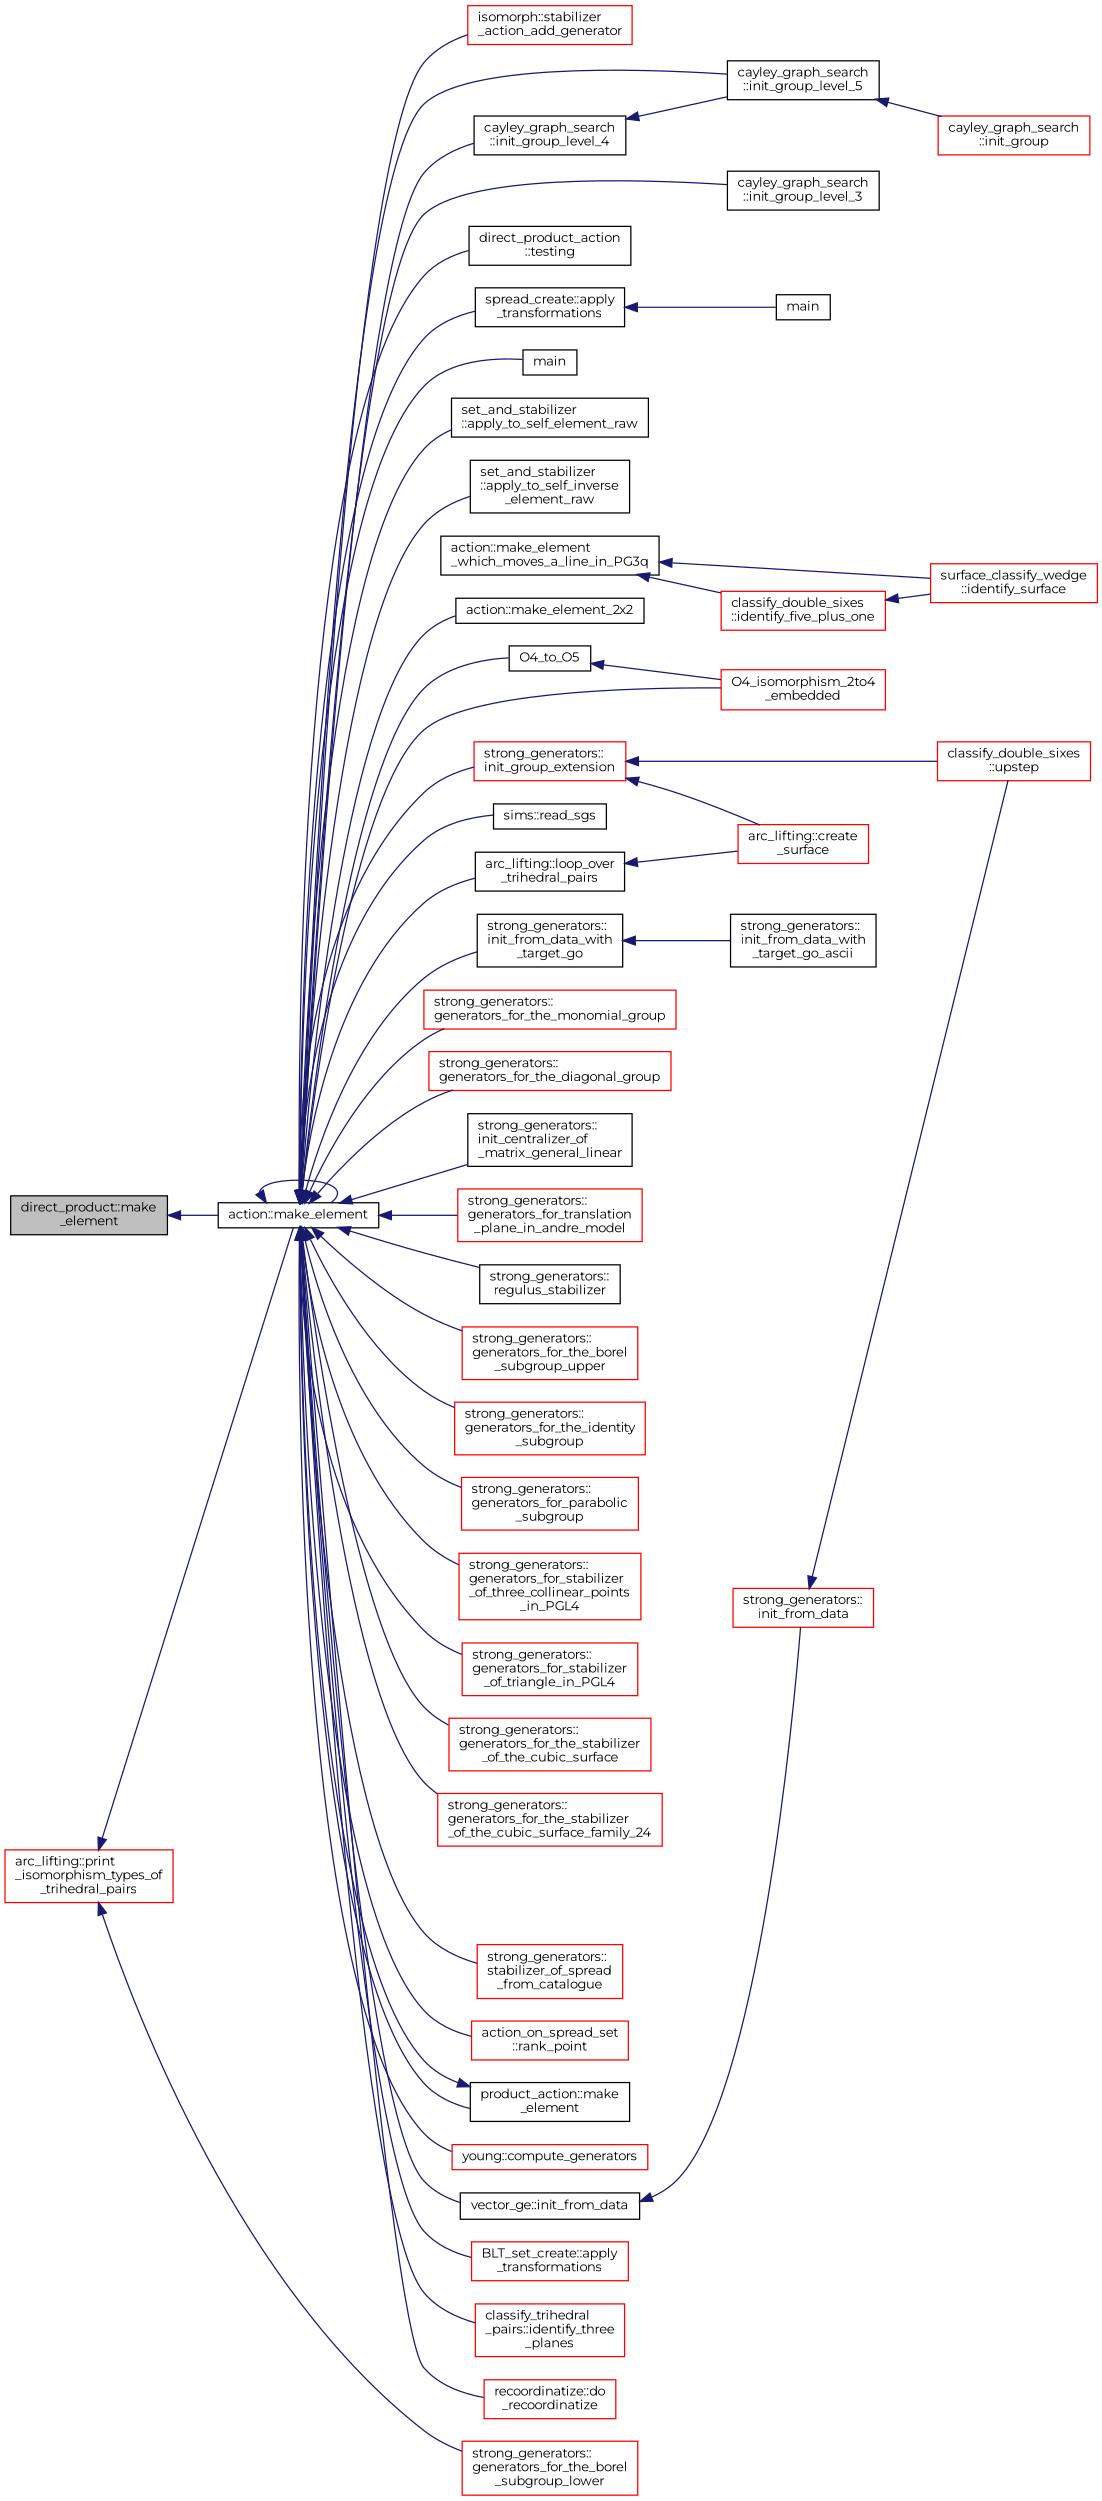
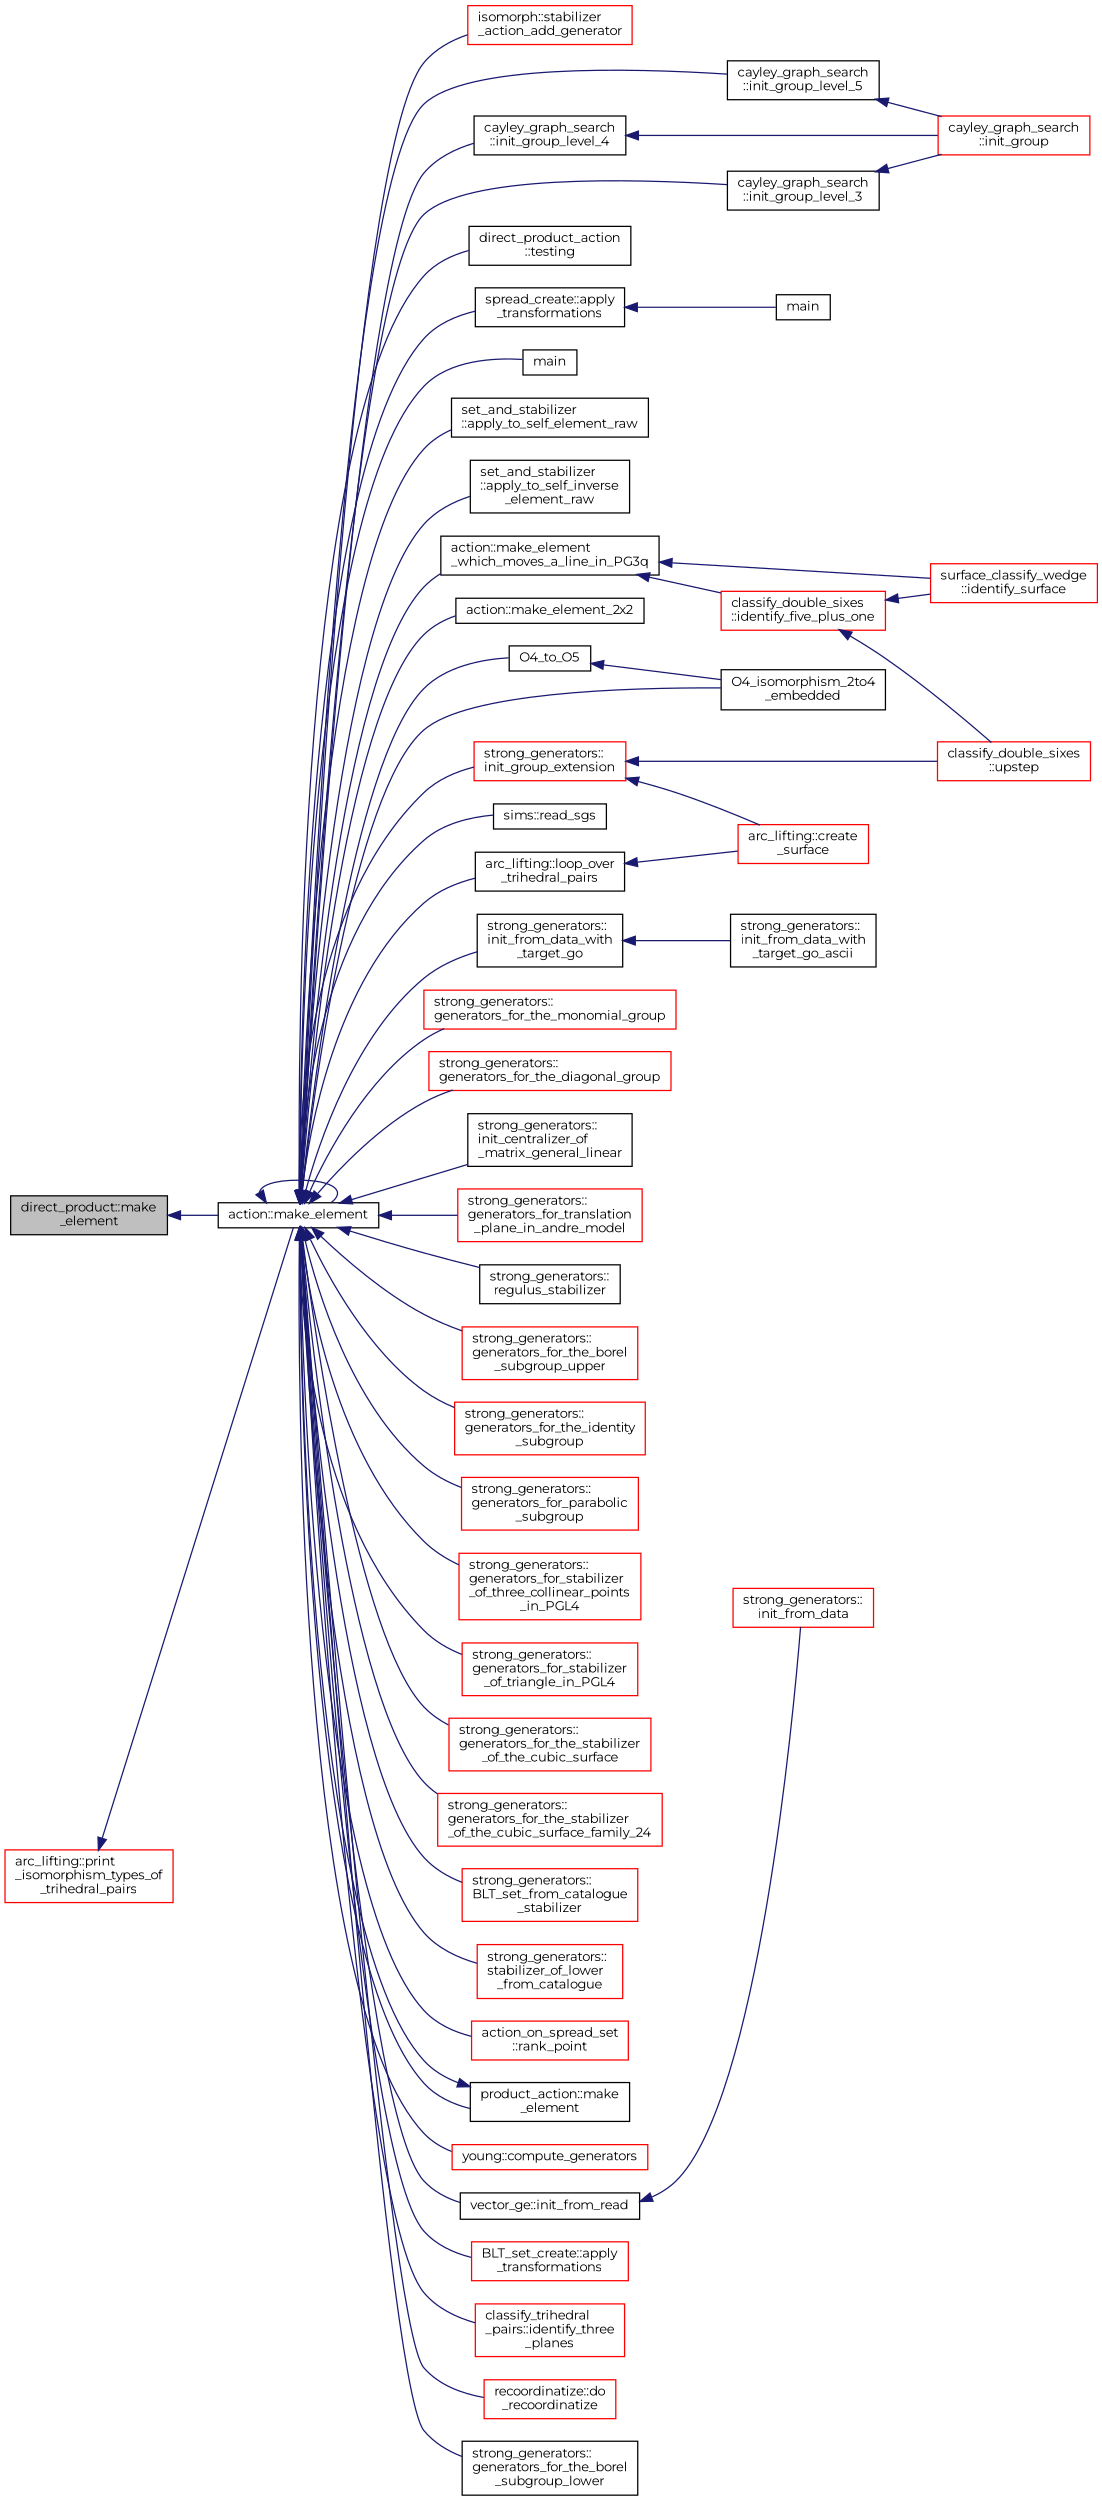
edge "cayley_graph_search ::init_group_level_5" -> "cayley_graph_search ::init_group_level_4": now "cayley_graph_search ::init_group" -> "cayley_graph_search ::init_group_level_4"
edge "cayley_graph_search ::init_group" -> "cayley_graph_search ::init_group_level_3": added
node "O4_isomorphism_2to4 _embedded": color red -> black
edge "action::make_element _which_moves_a_line_in_PG3q" -> "action::make_element": added
edge "classify_double_sixes ::upstep" -> "strong_generators:: init_from_data": now "classify_double_sixes ::upstep" -> "classify_double_sixes ::identify_five_plus_one"
node "strong_generators:: BLT_set_from_catalogue _stabilizer": added
node "strong_generators:: stabilizer_of_spread _from_catalogue": label "strong_generators:: stabilizer_of_spread _from_catalogue" -> "strong_generators:: stabilizer_of_lower _from_catalogue"
node "vector_ge::init_from_data": label "vector_ge::init_from_data" -> "vector_ge::init_from_read"
edge "strong_generators:: generators_for_the_borel _subgroup_lower" -> "arc_lifting::print _isomorphism_types_of _trihedral_pairs": now "strong_generators:: generators_for_the_borel _subgroup_lower" -> "action::make_element"
node "strong_generators:: generators_for_the_borel _subgroup_lower": color red -> black
